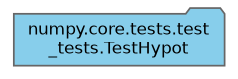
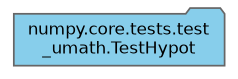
node "numpy.core.tests.test _tests.TestHypot": label "numpy.core.tests.test _tests.TestHypot" -> "numpy.core.tests.test _umath.TestHypot"
